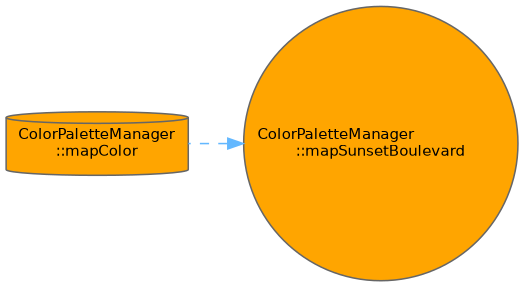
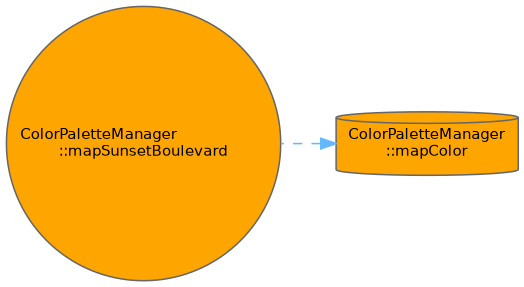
edge "ColorPaletteManager ::mapColor" -> "ColorPaletteManager ::mapSunsetBoulevard": reversed
